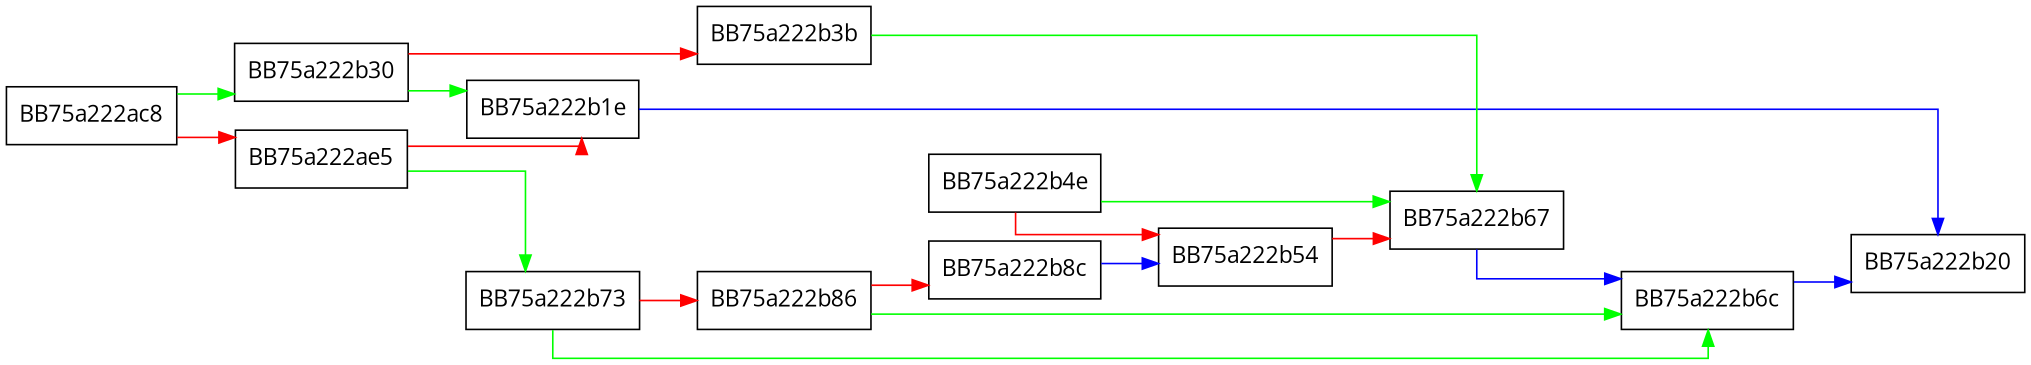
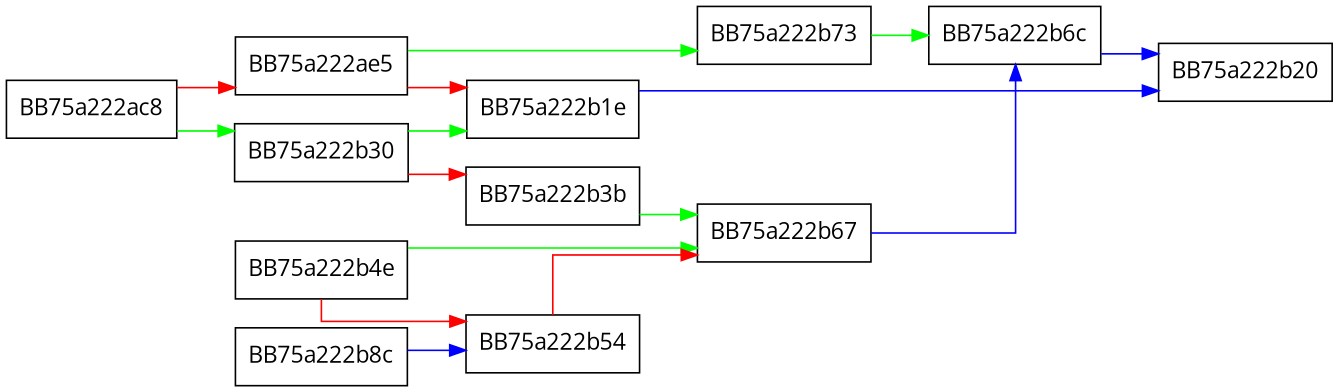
node "BB75a222b86": removed
